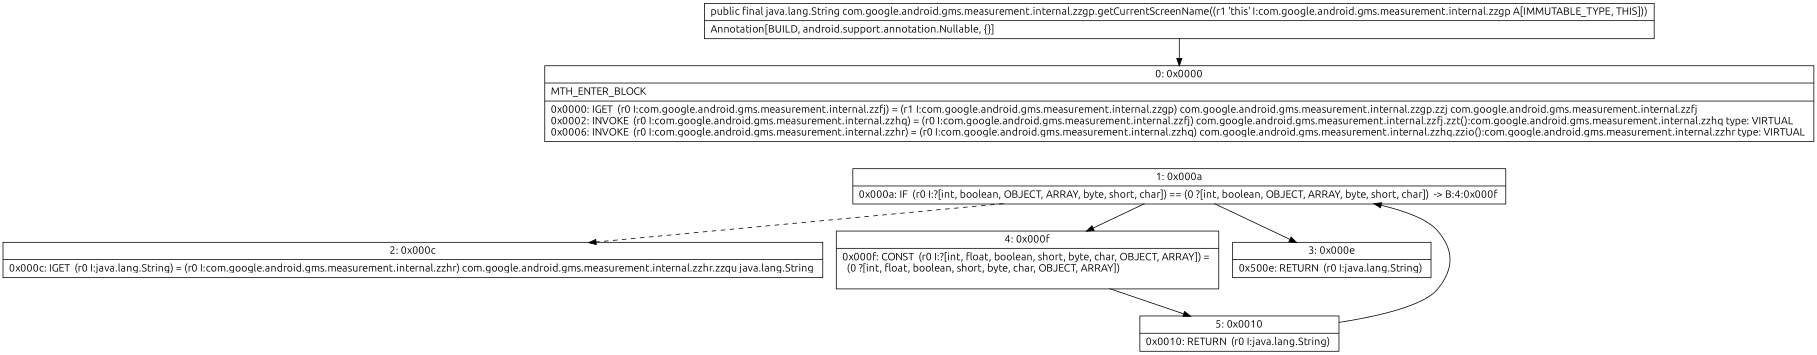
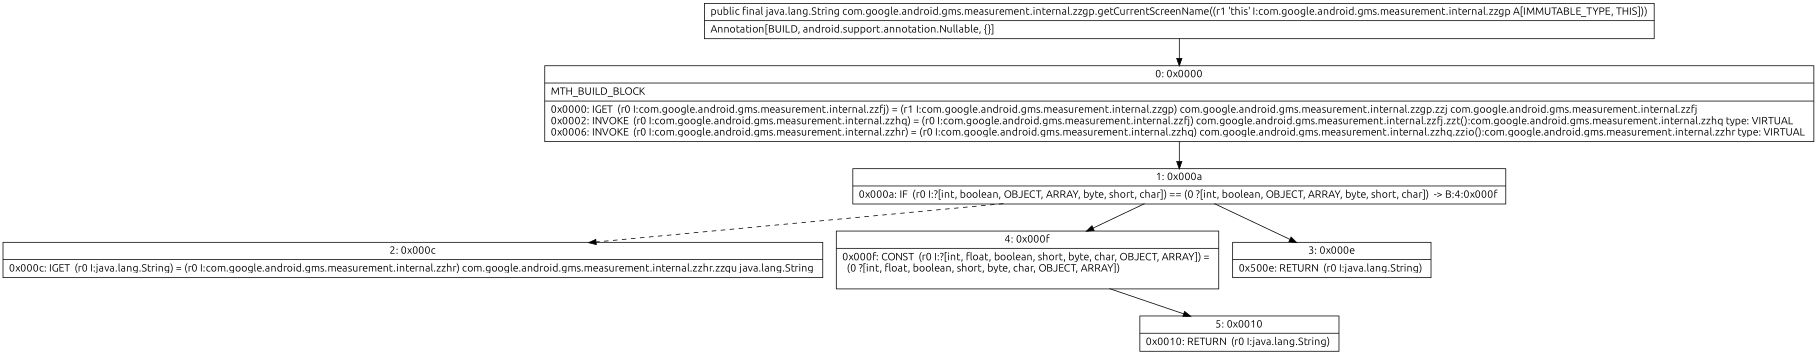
node "0: 0x0000": text "MTH_ENTER_BLOCK" -> "MTH_BUILD_BLOCK"
edge "5: 0x0010" -> "1: 0x000a": now "0: 0x0000" -> "1: 0x000a"
